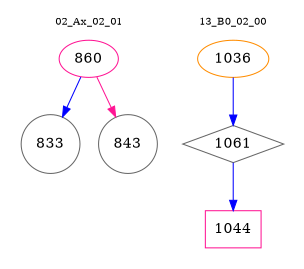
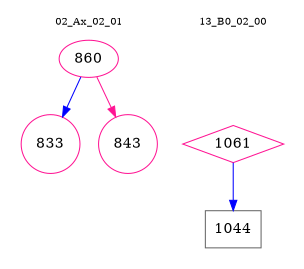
node "1036": removed
node "833": color gray40 -> deeppink
node "843": color gray40 -> deeppink
node "1061": color gray40 -> deeppink
node "1044": color deeppink -> gray40
